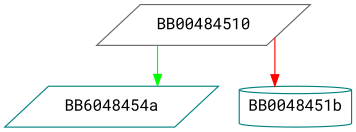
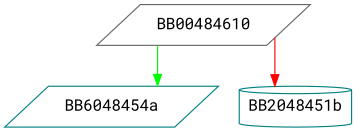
node "BB00484510": label "BB00484510" -> "BB00484610"
node "BB0048451b": label "BB0048451b" -> "BB2048451b"
